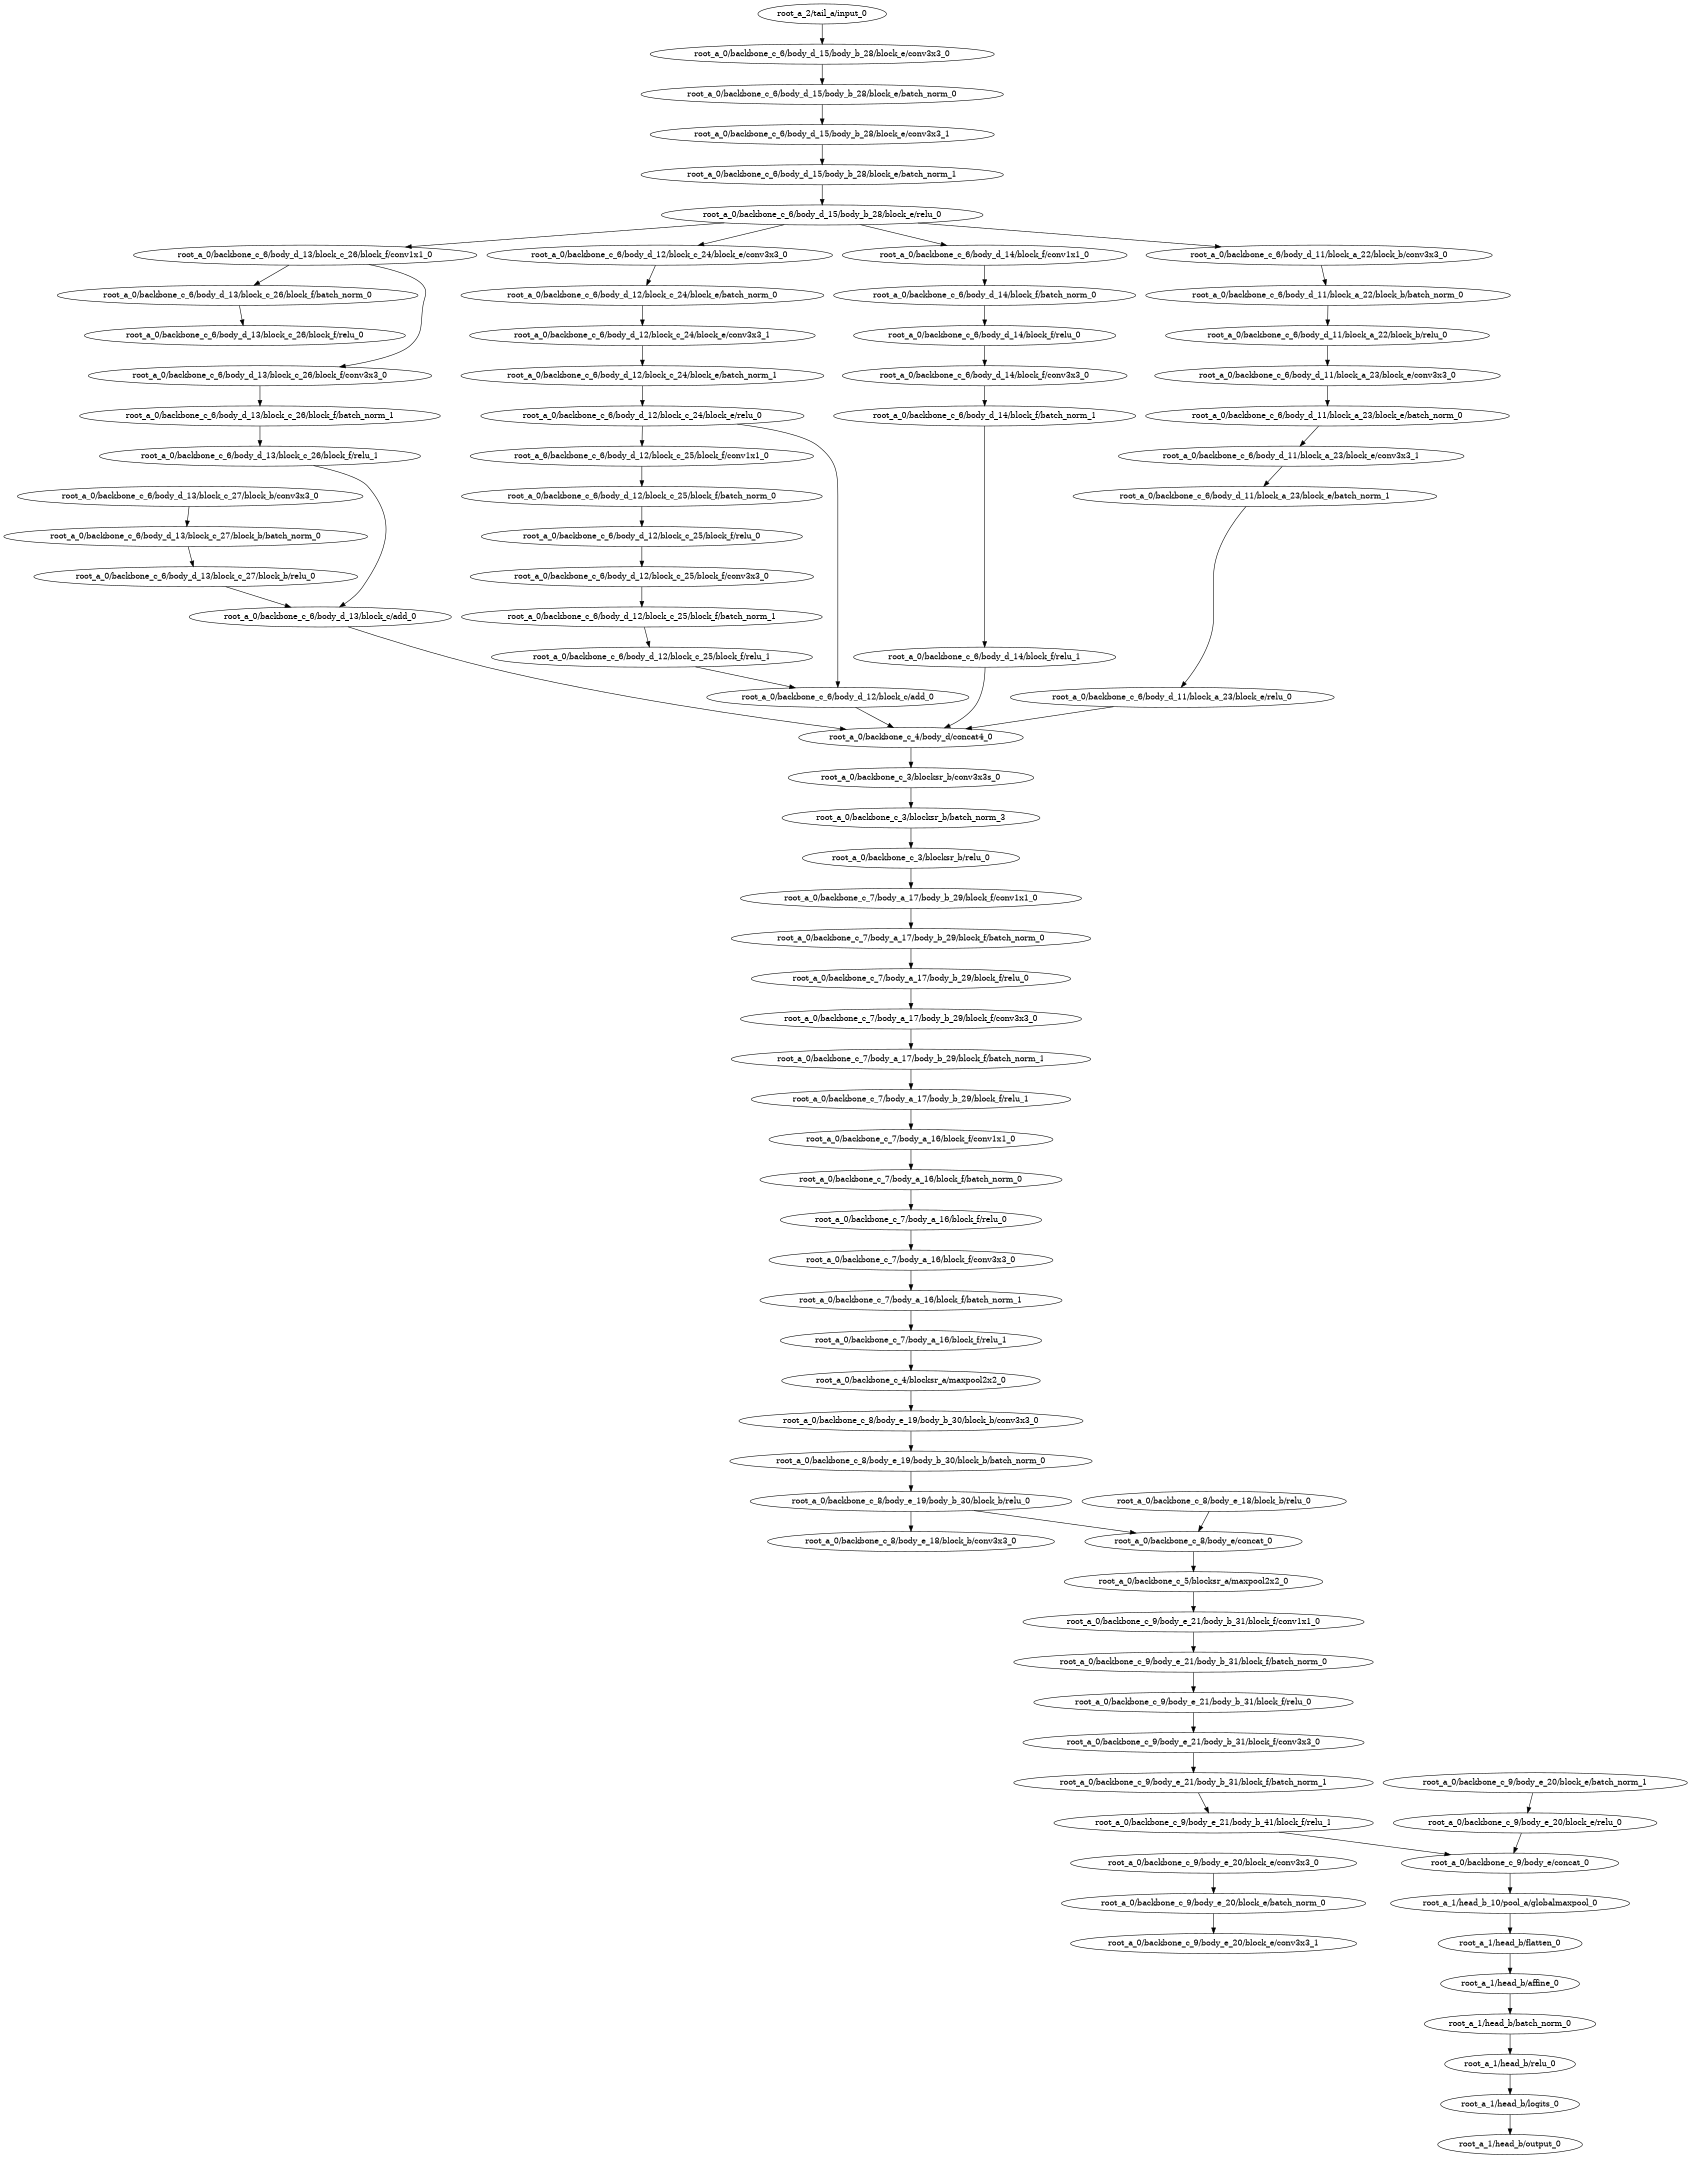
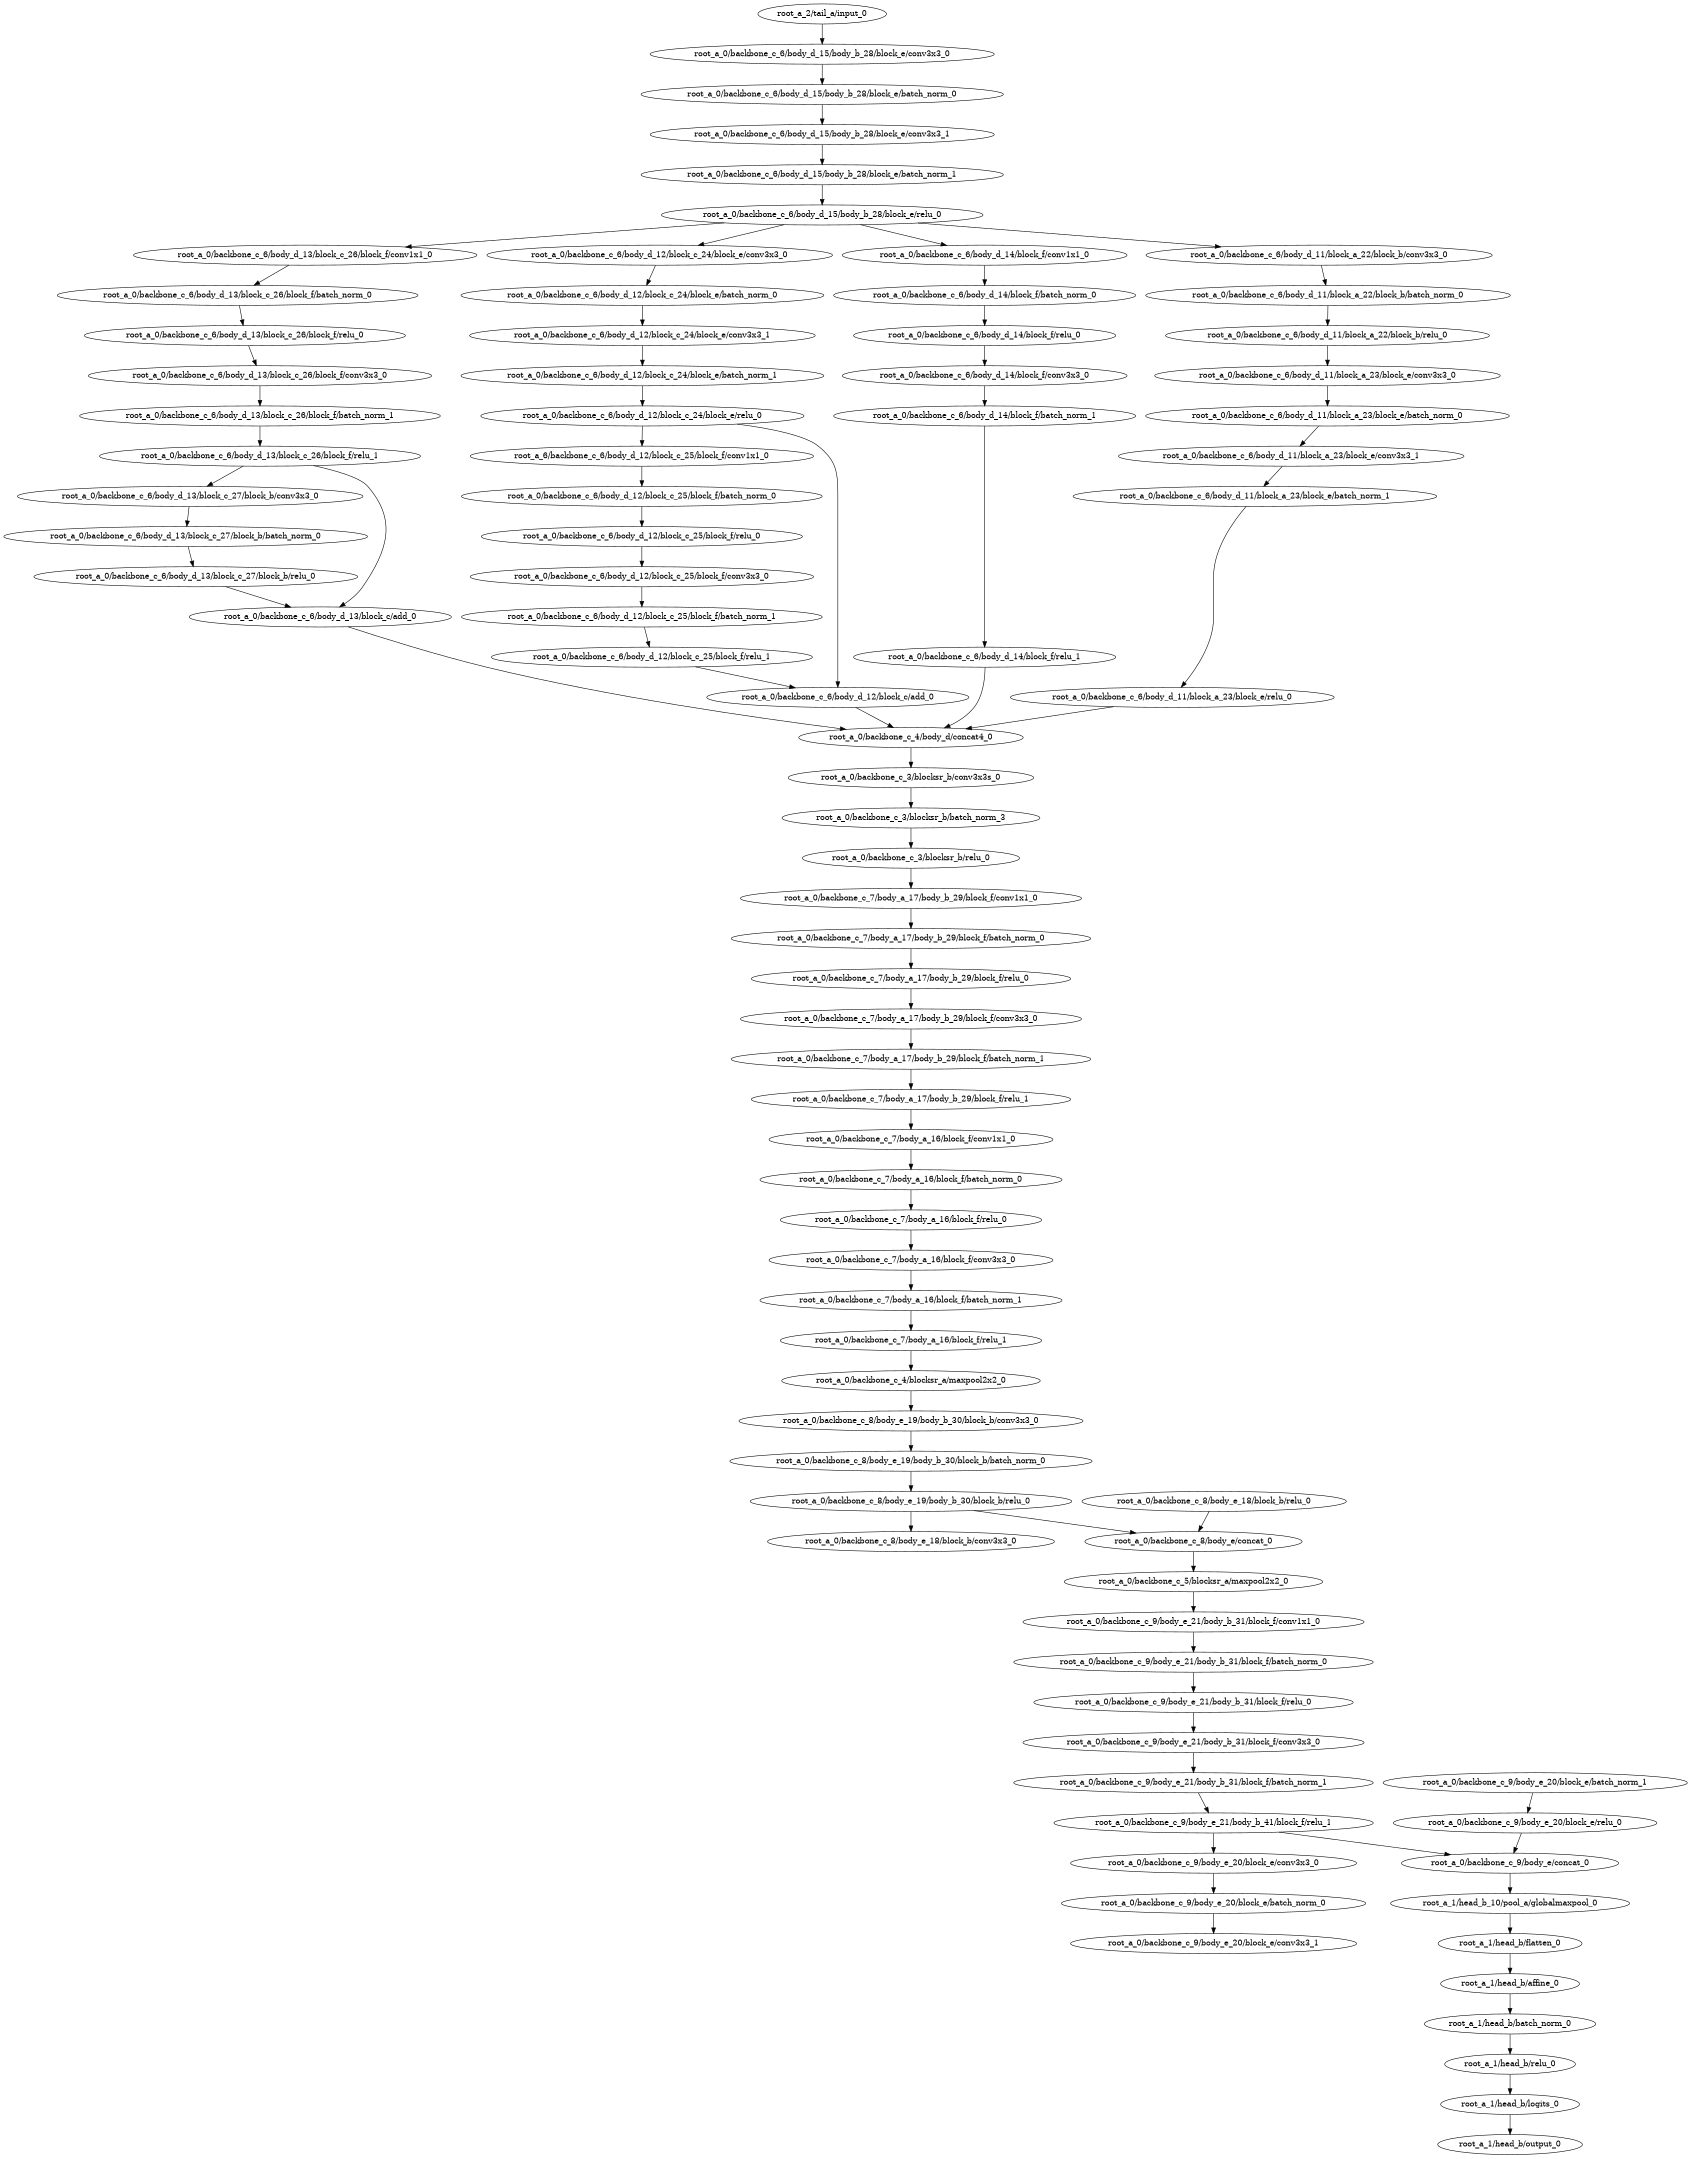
edge "root_a_0/backbone_c_6/body_d_13/block_c_26/block_f/conv1x1_0" -> "root_a_0/backbone_c_6/body_d_13/block_c_26/block_f/conv3x3_0": now "root_a_0/backbone_c_6/body_d_13/block_c_26/block_f/relu_0" -> "root_a_0/backbone_c_6/body_d_13/block_c_26/block_f/conv3x3_0"
edge "root_a_0/backbone_c_6/body_d_13/block_c_26/block_f/relu_1" -> "root_a_0/backbone_c_6/body_d_13/block_c_27/block_b/conv3x3_0": added
edge "root_a_0/backbone_c_9/body_e_21/body_b_41/block_f/relu_1" -> "root_a_0/backbone_c_9/body_e_20/block_e/conv3x3_0": added
